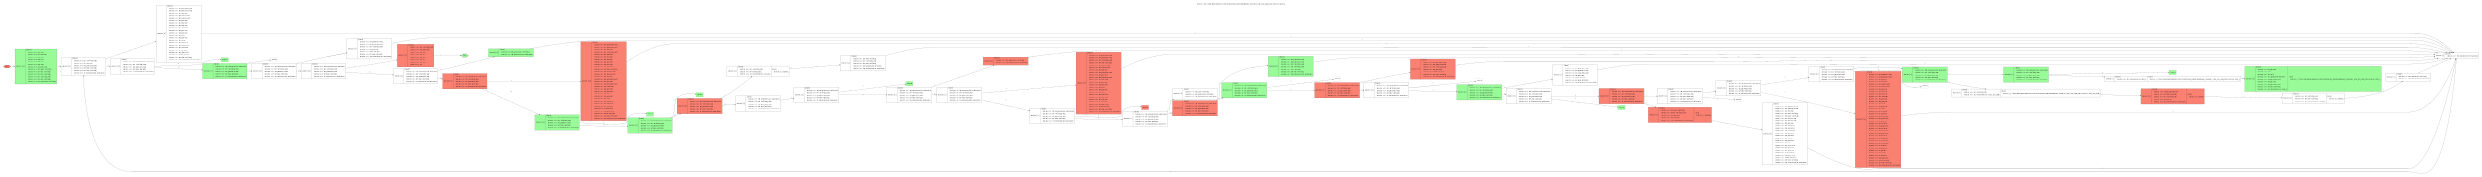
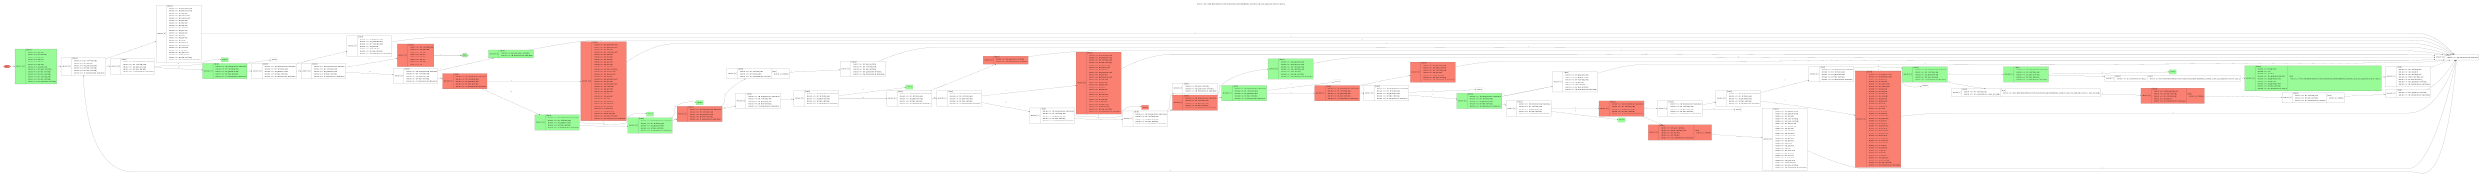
node "0x401e10 [32]": added
